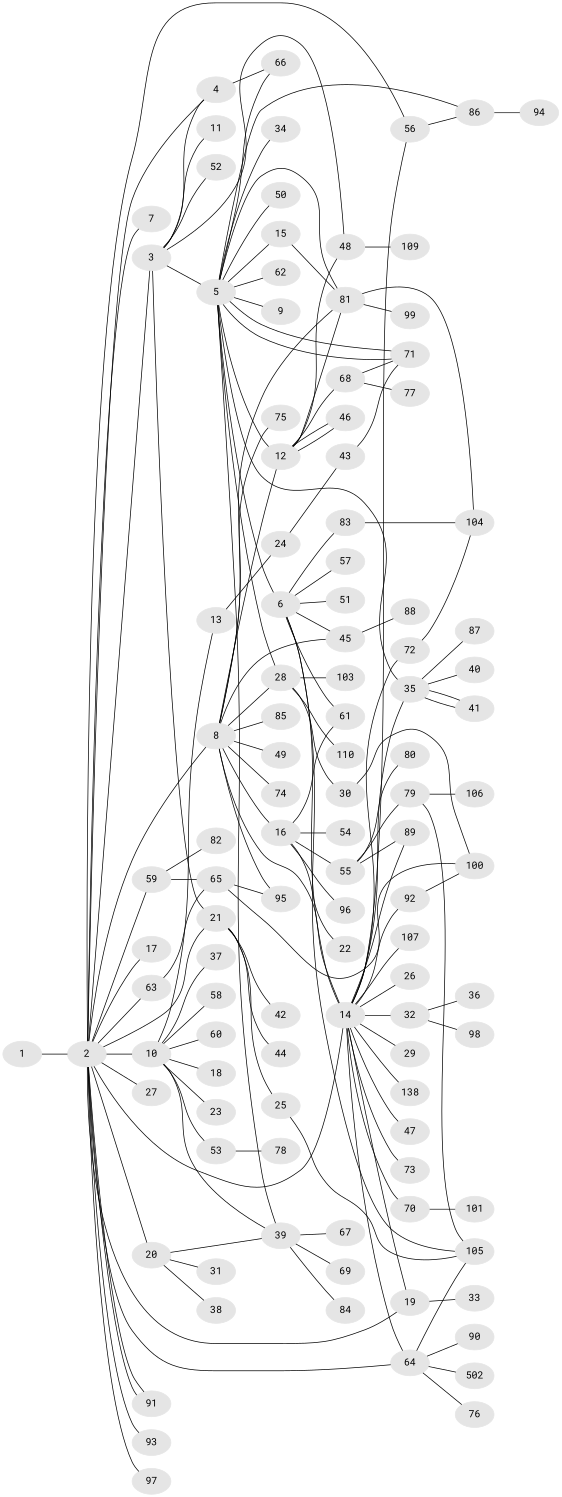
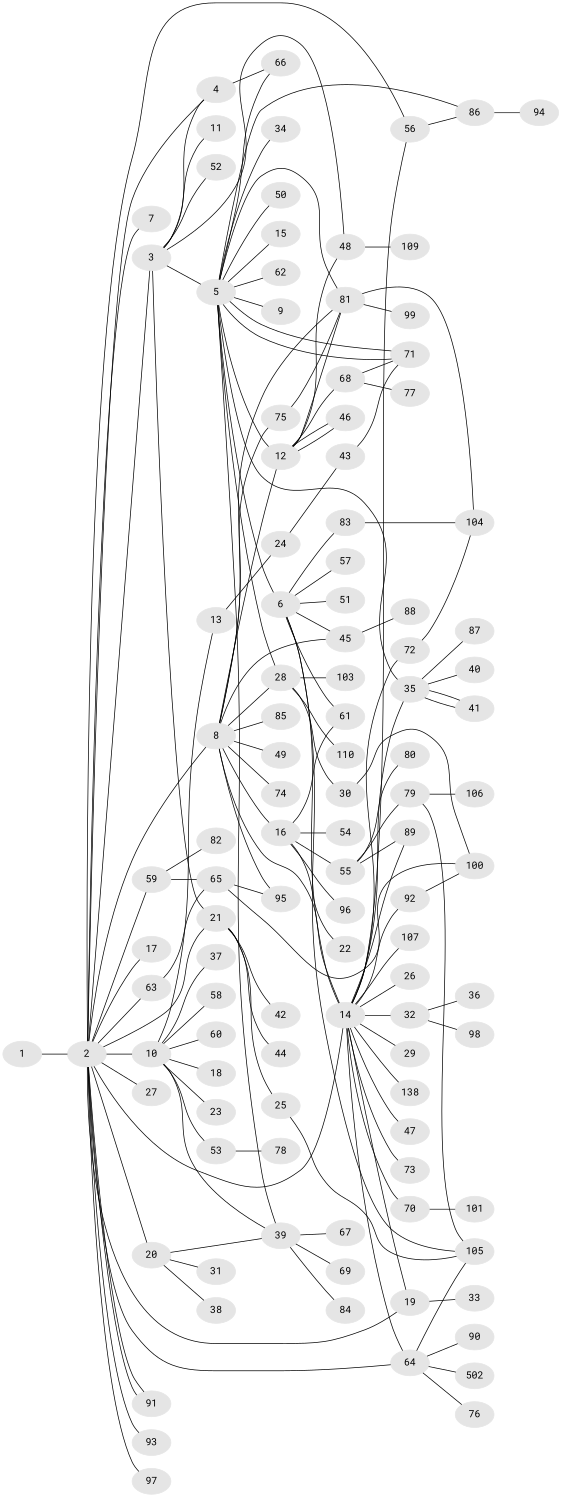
edge "15" -- "81": now "75" -- "81"
